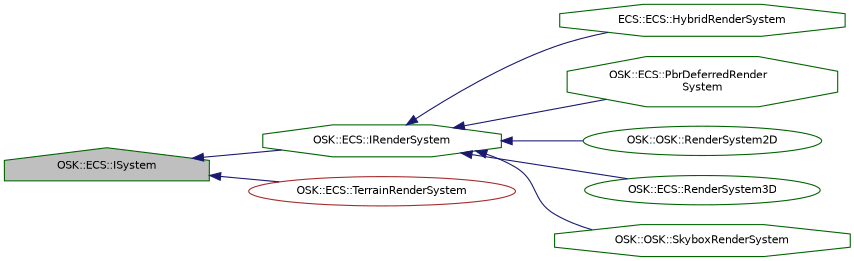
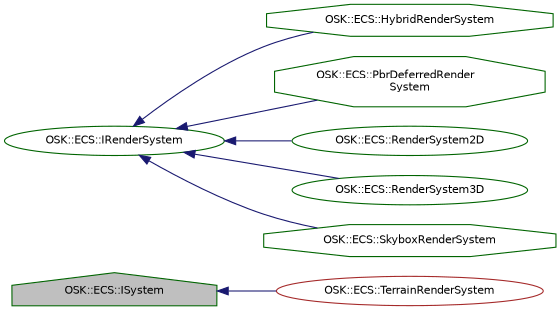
node "ECS::ECS::HybridRenderSystem": label "ECS::ECS::HybridRenderSystem" -> "OSK::ECS::HybridRenderSystem"
node "OSK::ECS::IRenderSystem": shape octagon -> ellipse
node "OSK::OSK::RenderSystem2D": label "OSK::OSK::RenderSystem2D" -> "OSK::ECS::RenderSystem2D"
edge "OSK::ECS::IRenderSystem" -> "OSK::ECS::ISystem": removed
node "OSK::OSK::SkyboxRenderSystem": label "OSK::OSK::SkyboxRenderSystem" -> "OSK::ECS::SkyboxRenderSystem"
